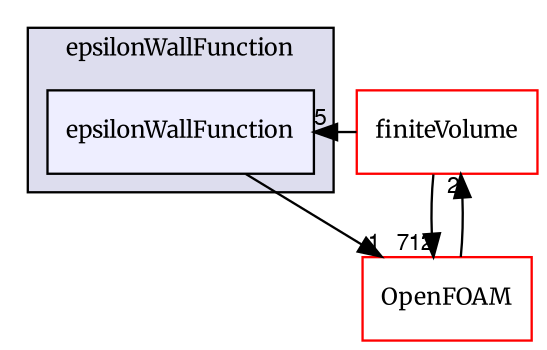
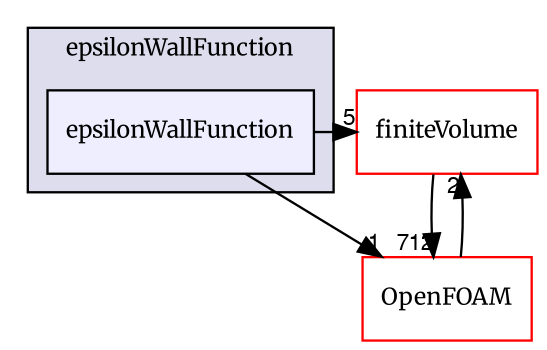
edge "finiteVolume" -> "epsilonWallFunction": reversed
